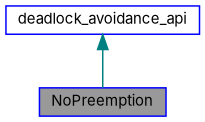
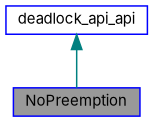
node "deadlock_avoidance_api": label "deadlock_avoidance_api" -> "deadlock_api_api"
